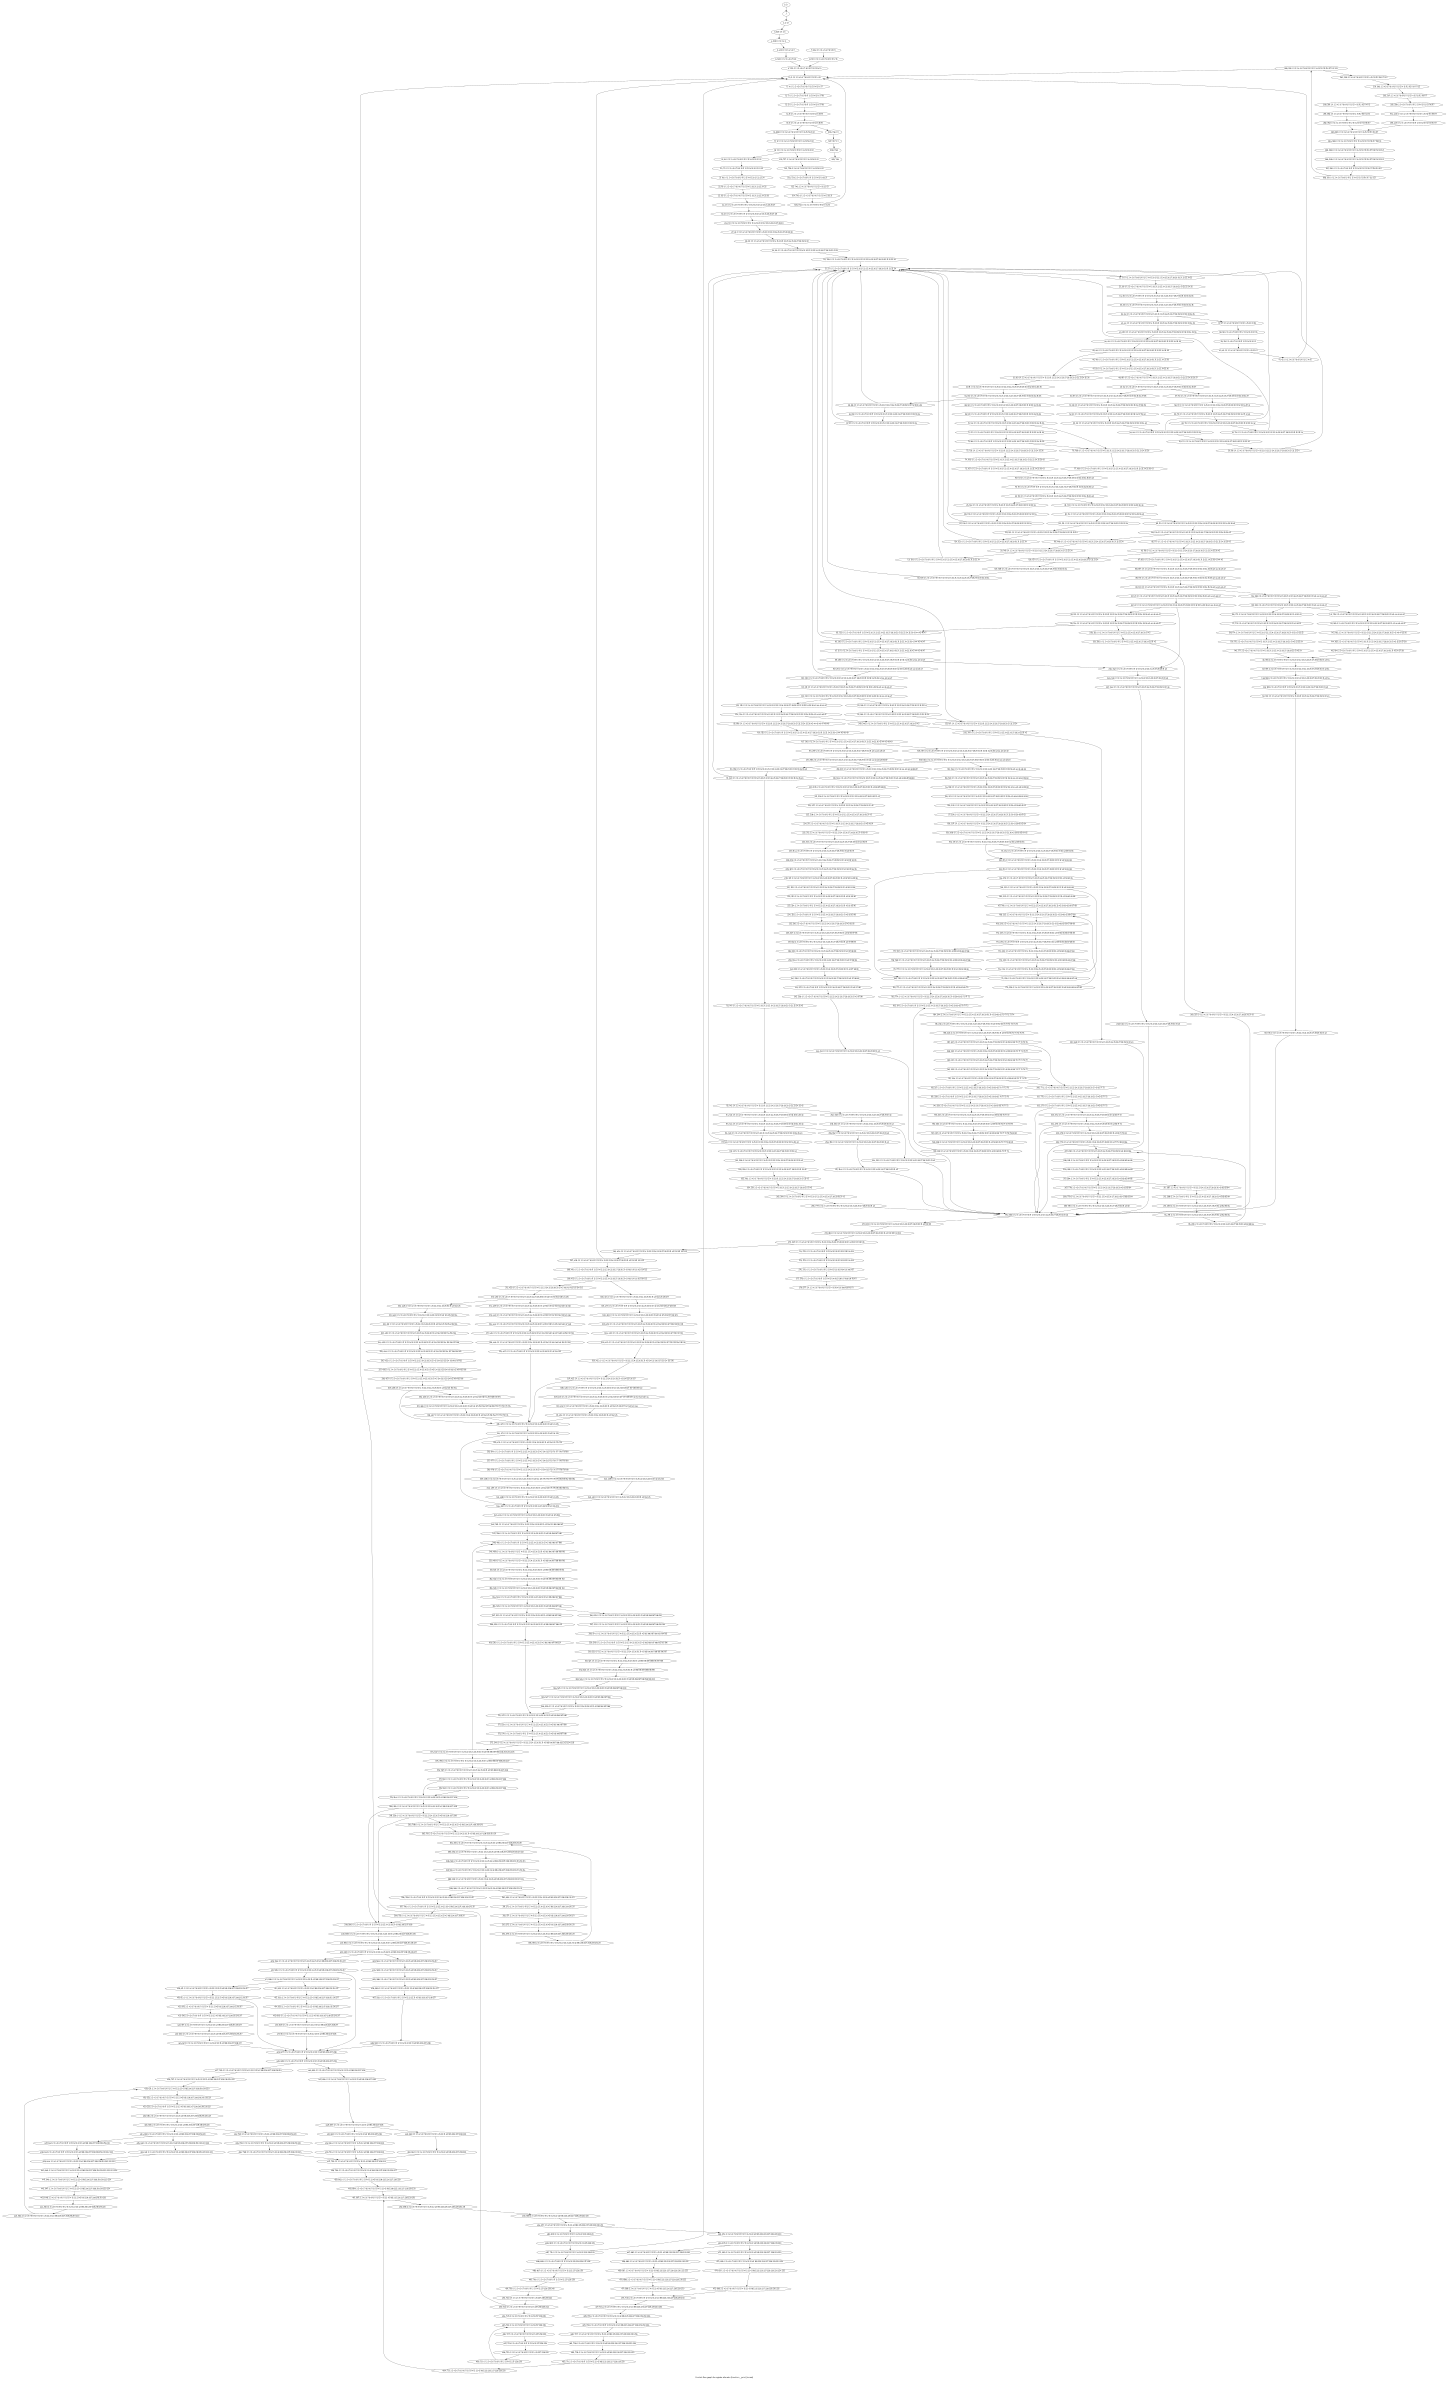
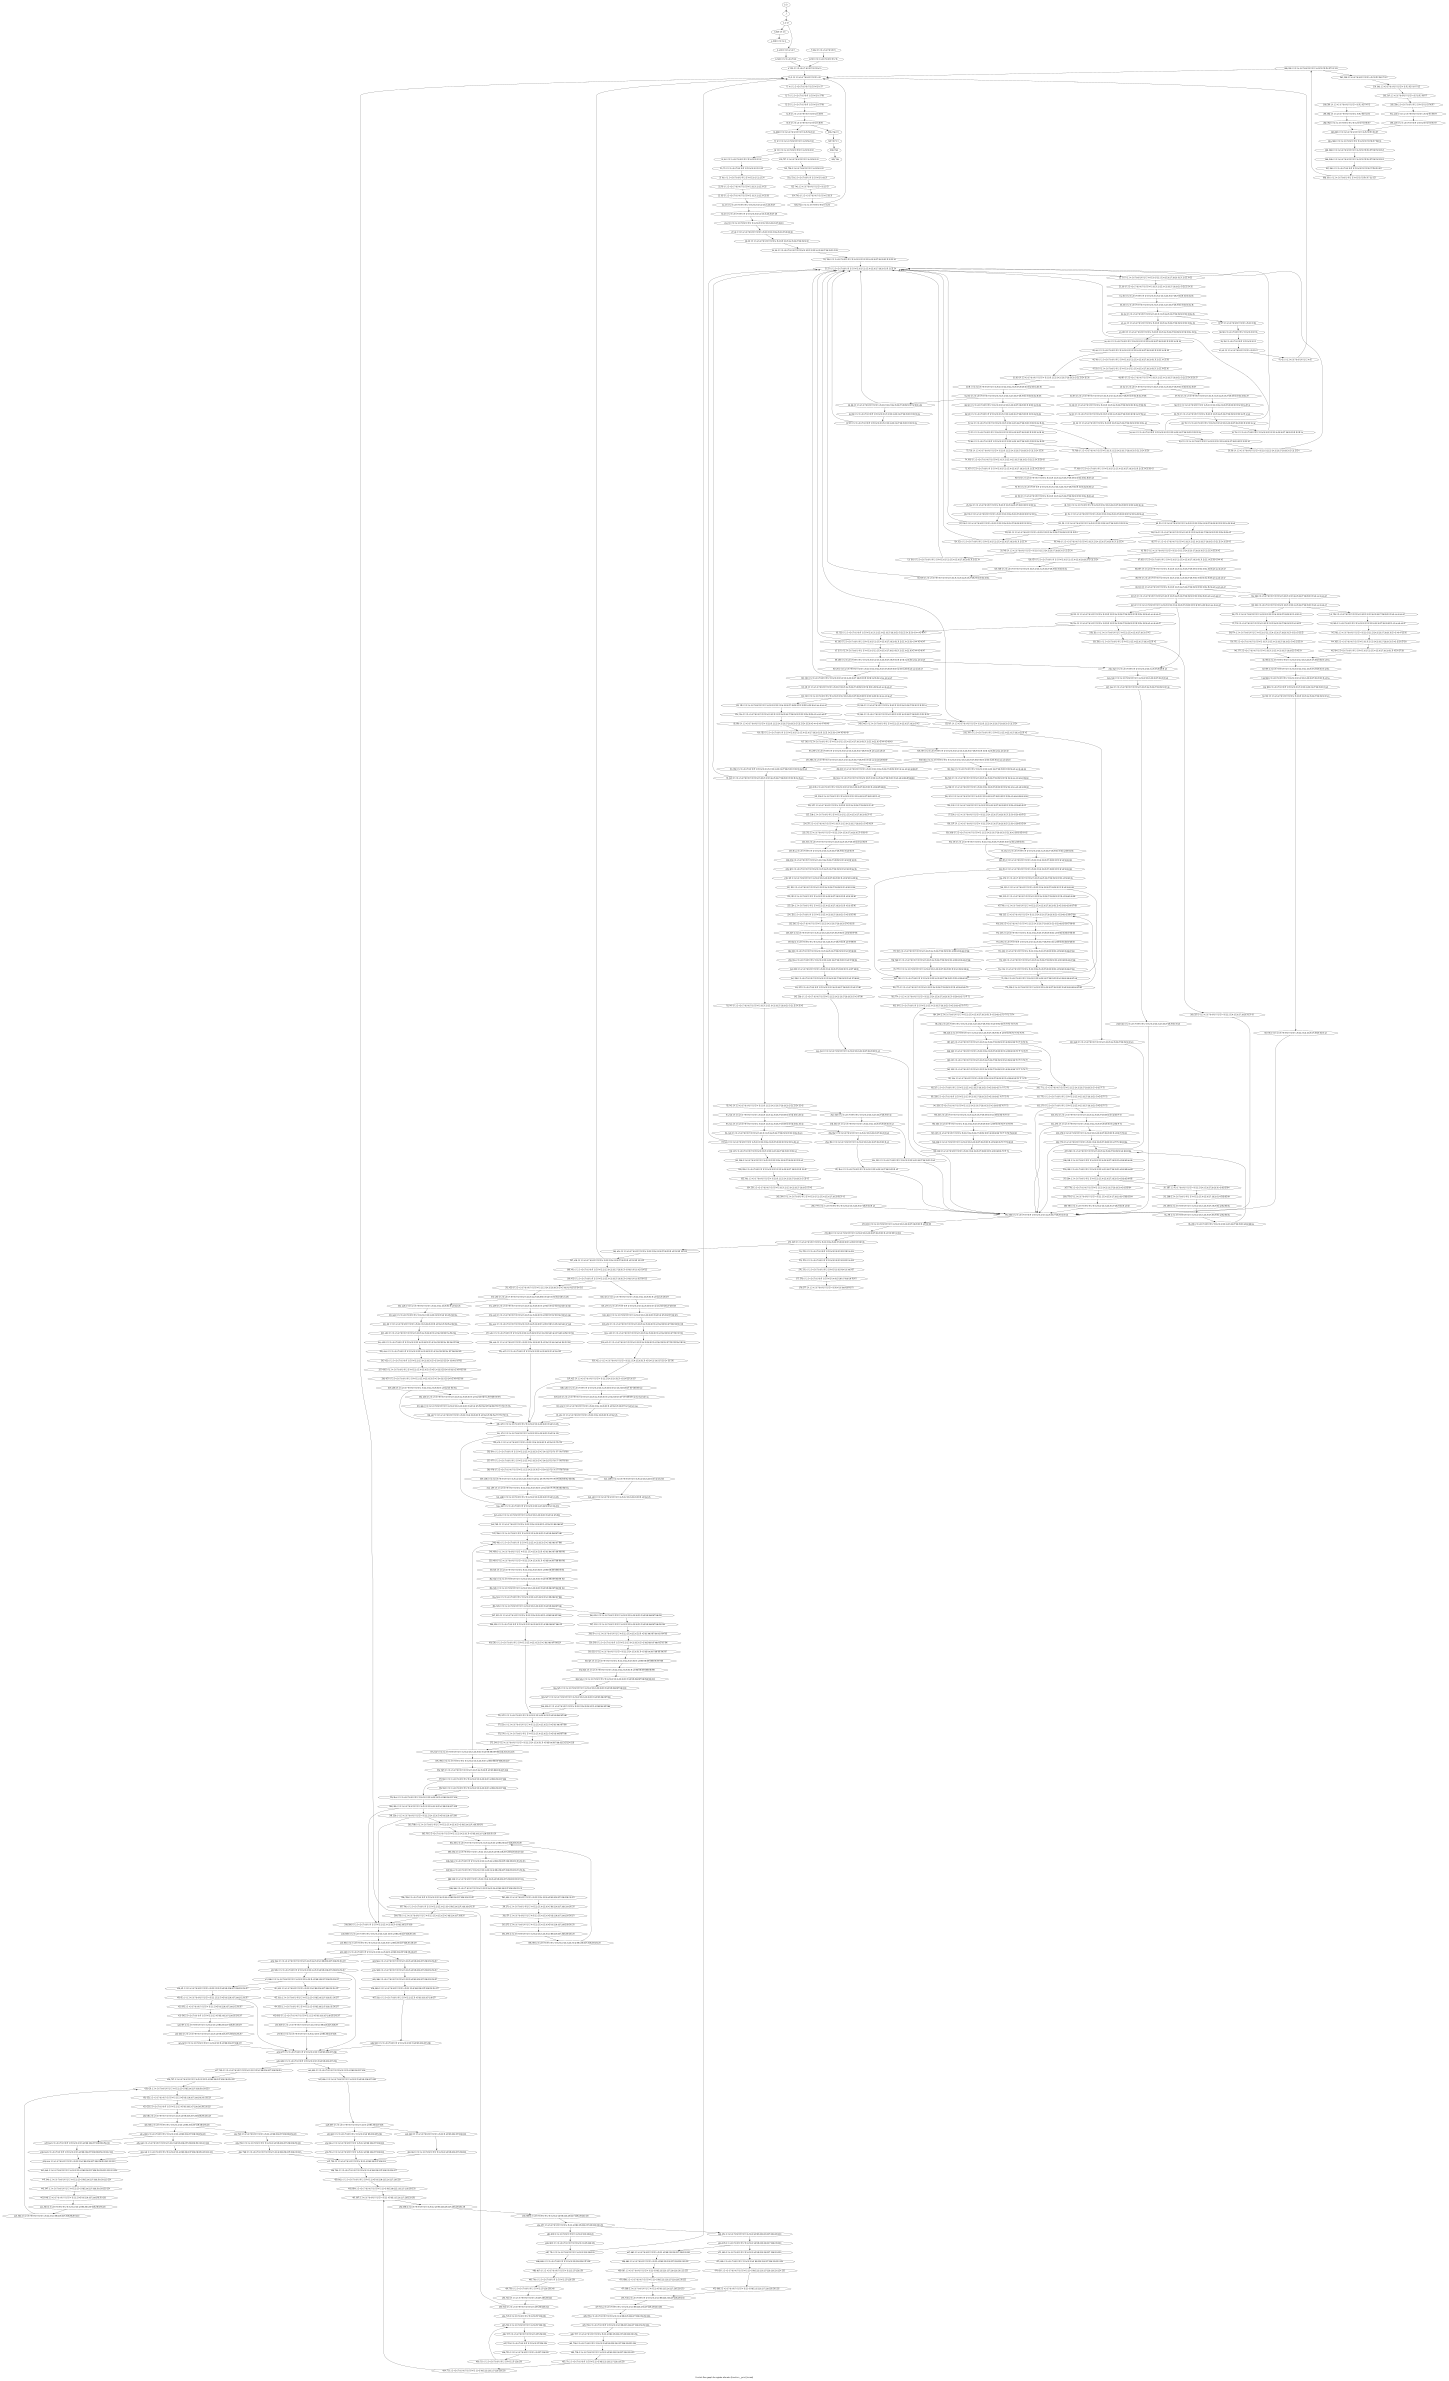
edge "4, 380: 0 1 2 3 4 5" -> "5, 409: 0 1 2 3 4 5 6 7": now "2, 2: 0 1" -> "5, 409: 0 1 2 3 4 5 6 7"
